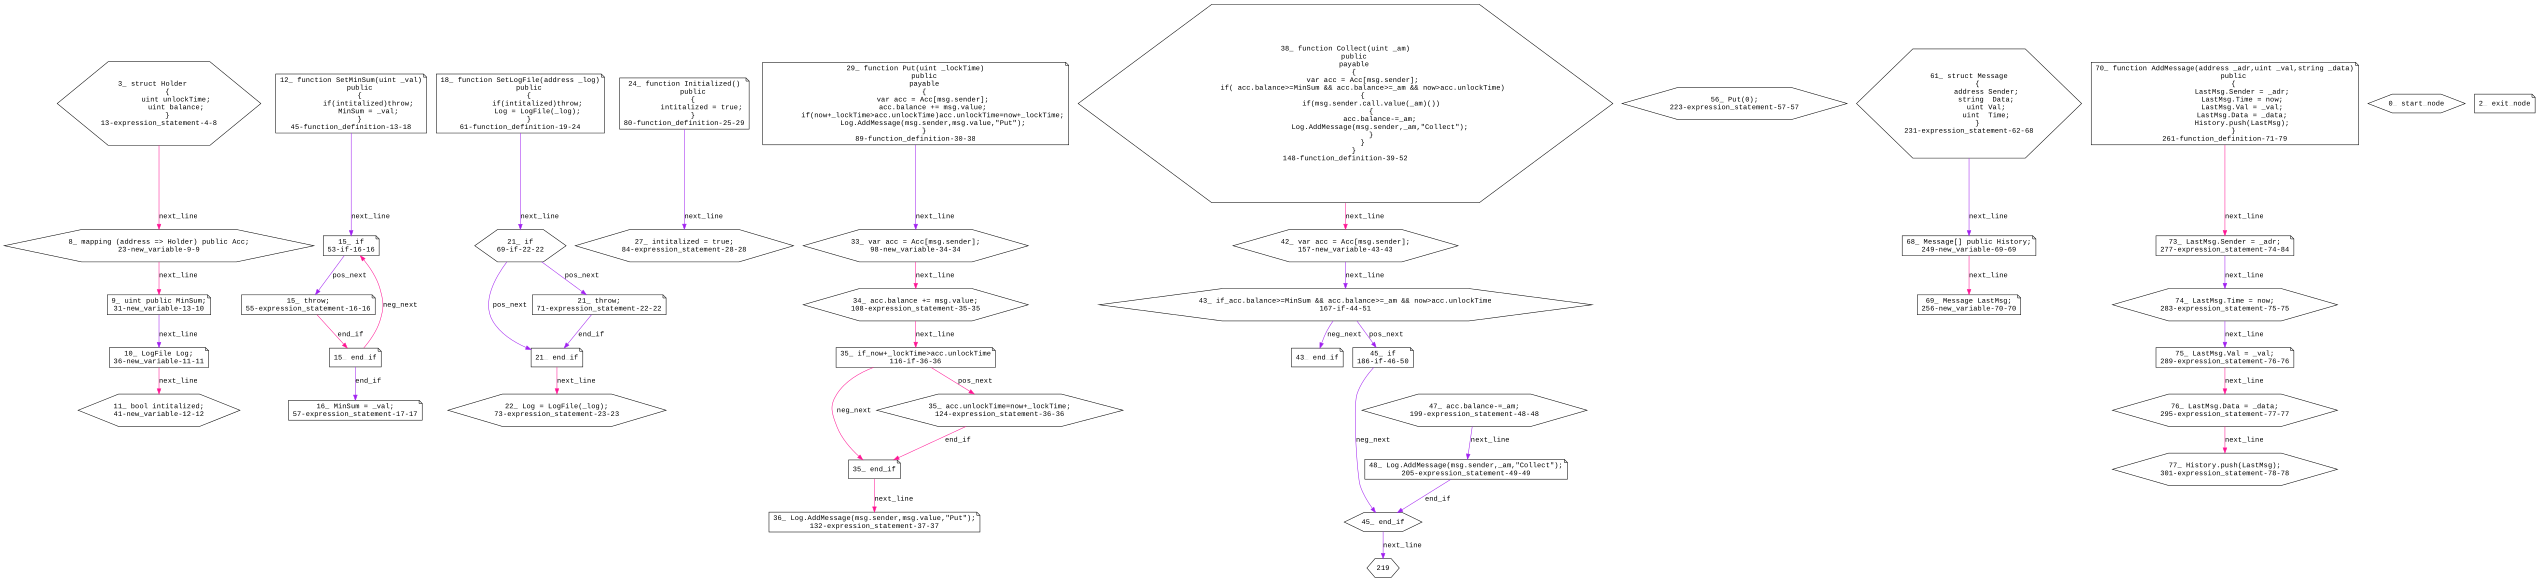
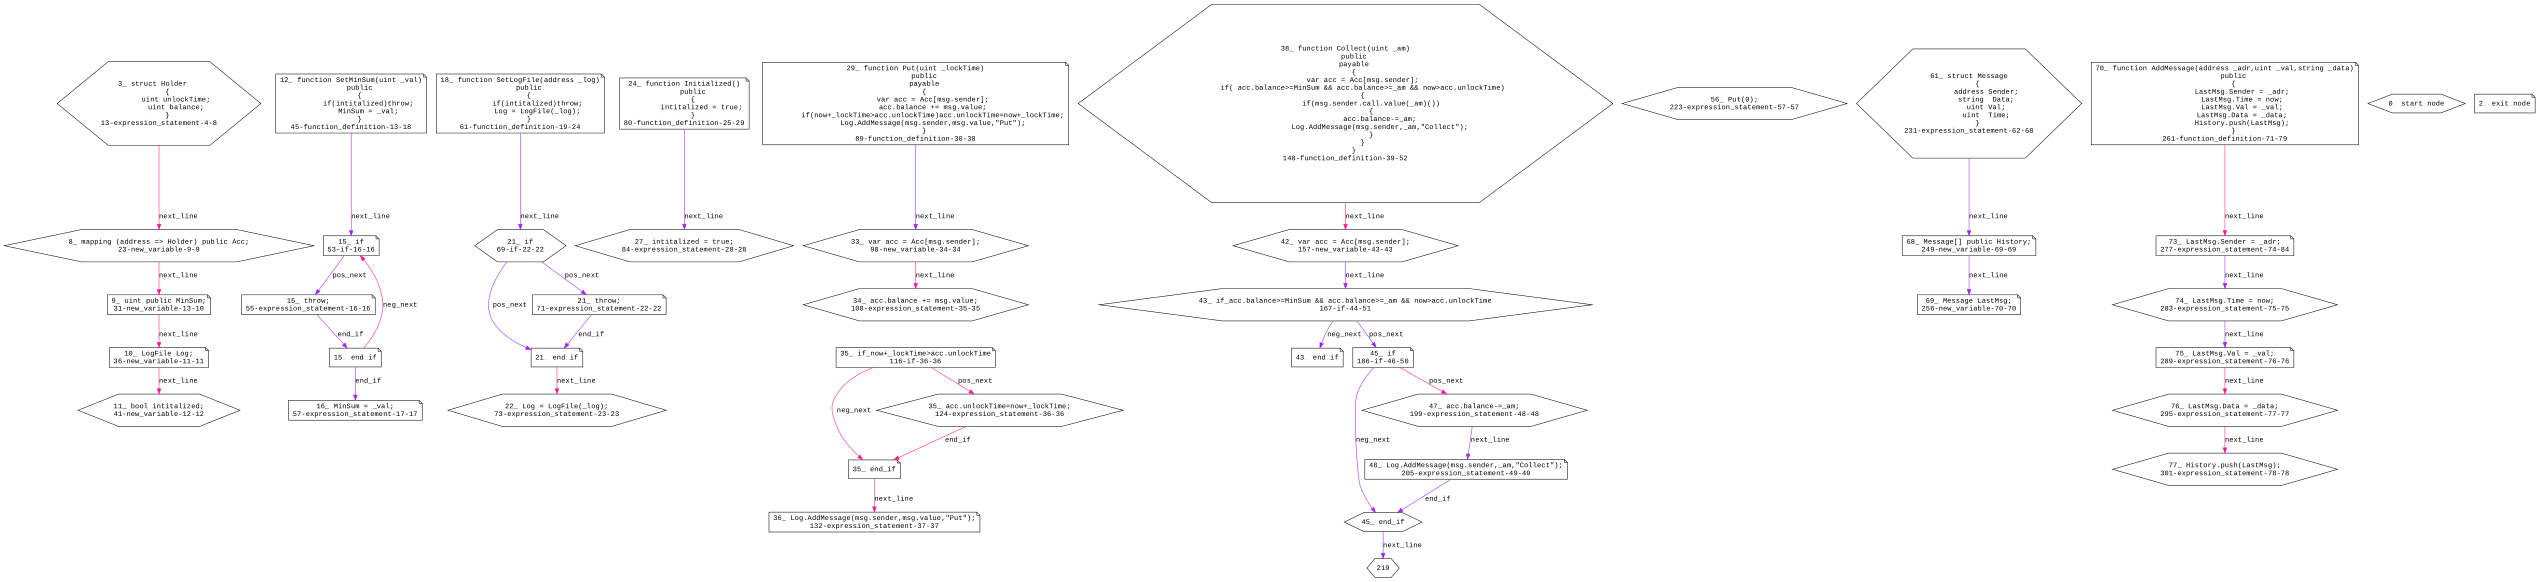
edge "68_ Message[] public History; 249-new_variable-69-69" -> "69_ Message LastMsg; 256-new_variable-70-70": color deeppink -> purple
edge "9_ uint public MinSum; 31-new_variable-13-10" -> "10_ LogFile Log; 36-new_variable-11-11": color purple -> deeppink
edge "15_ throw; 55-expression_statement-16-16" -> "15_ end_if": color deeppink -> purple
edge "34_ acc.balance += msg.value; 108-expression_statement-35-35" -> "35_ if_now+_lockTime>acc.unlockTime 116-if-36-36": removed, label "next_line"
edge "45_ if 186-if-46-50" -> "47_ acc.balance-=_am; 199-expression_statement-48-48": added, label "pos_next"
